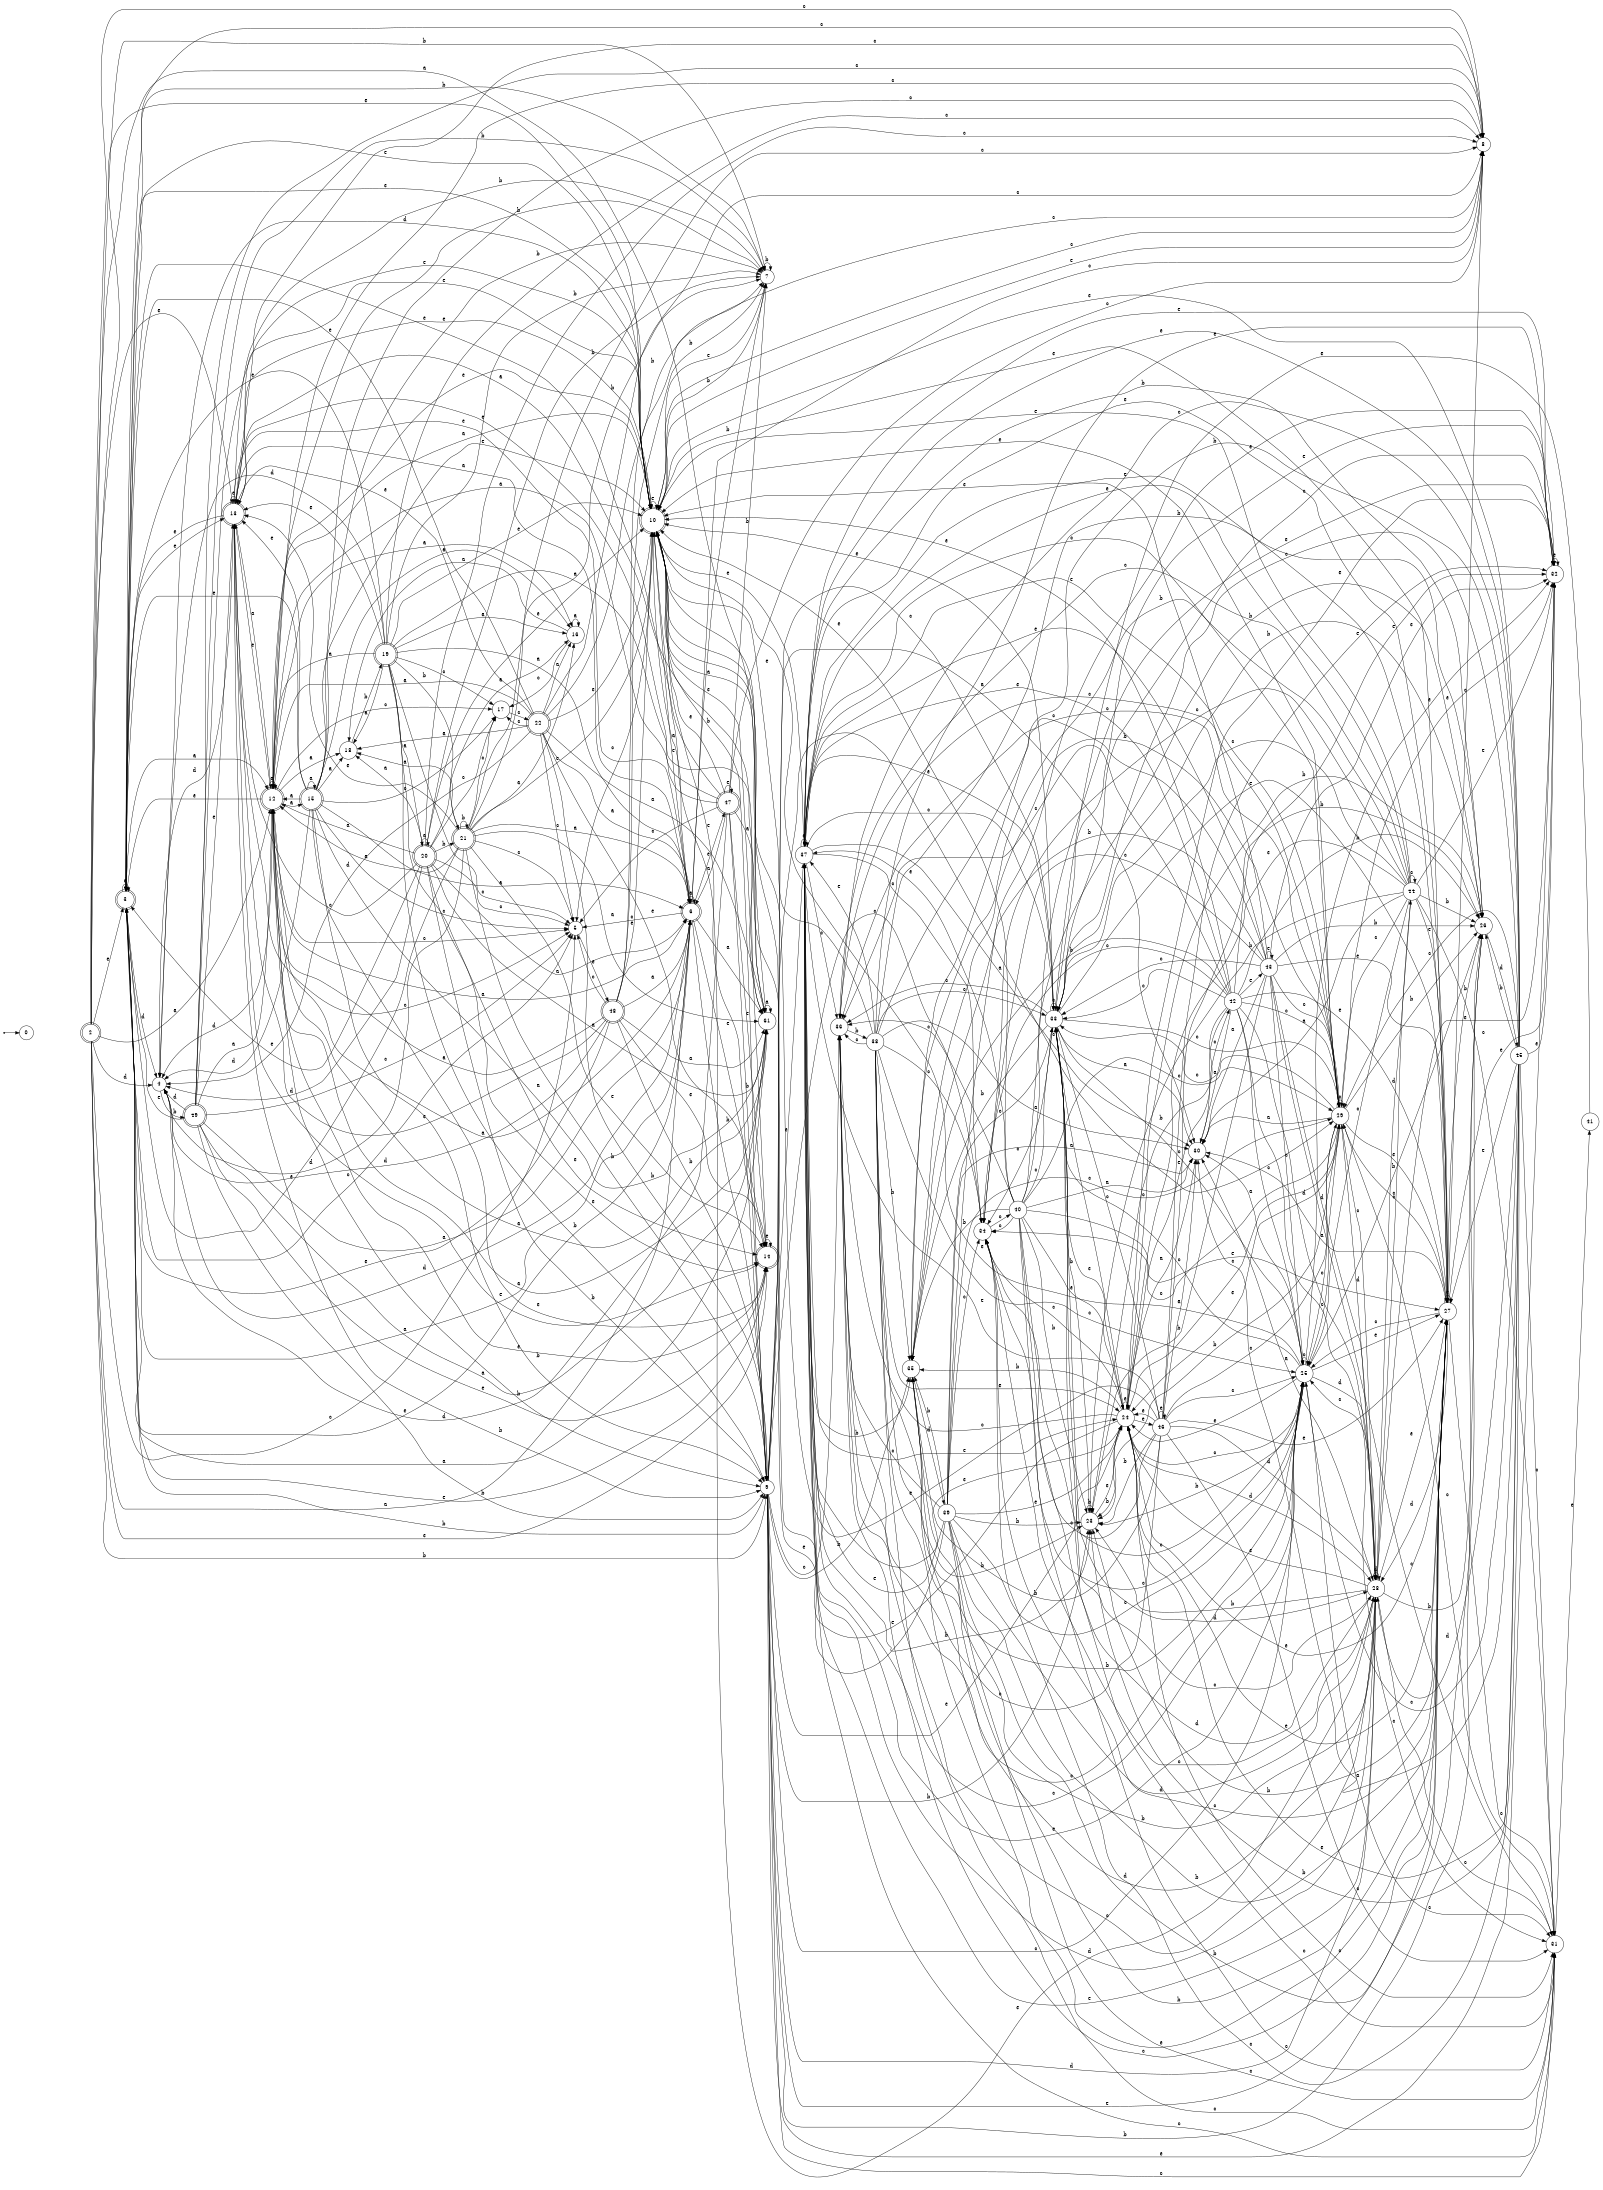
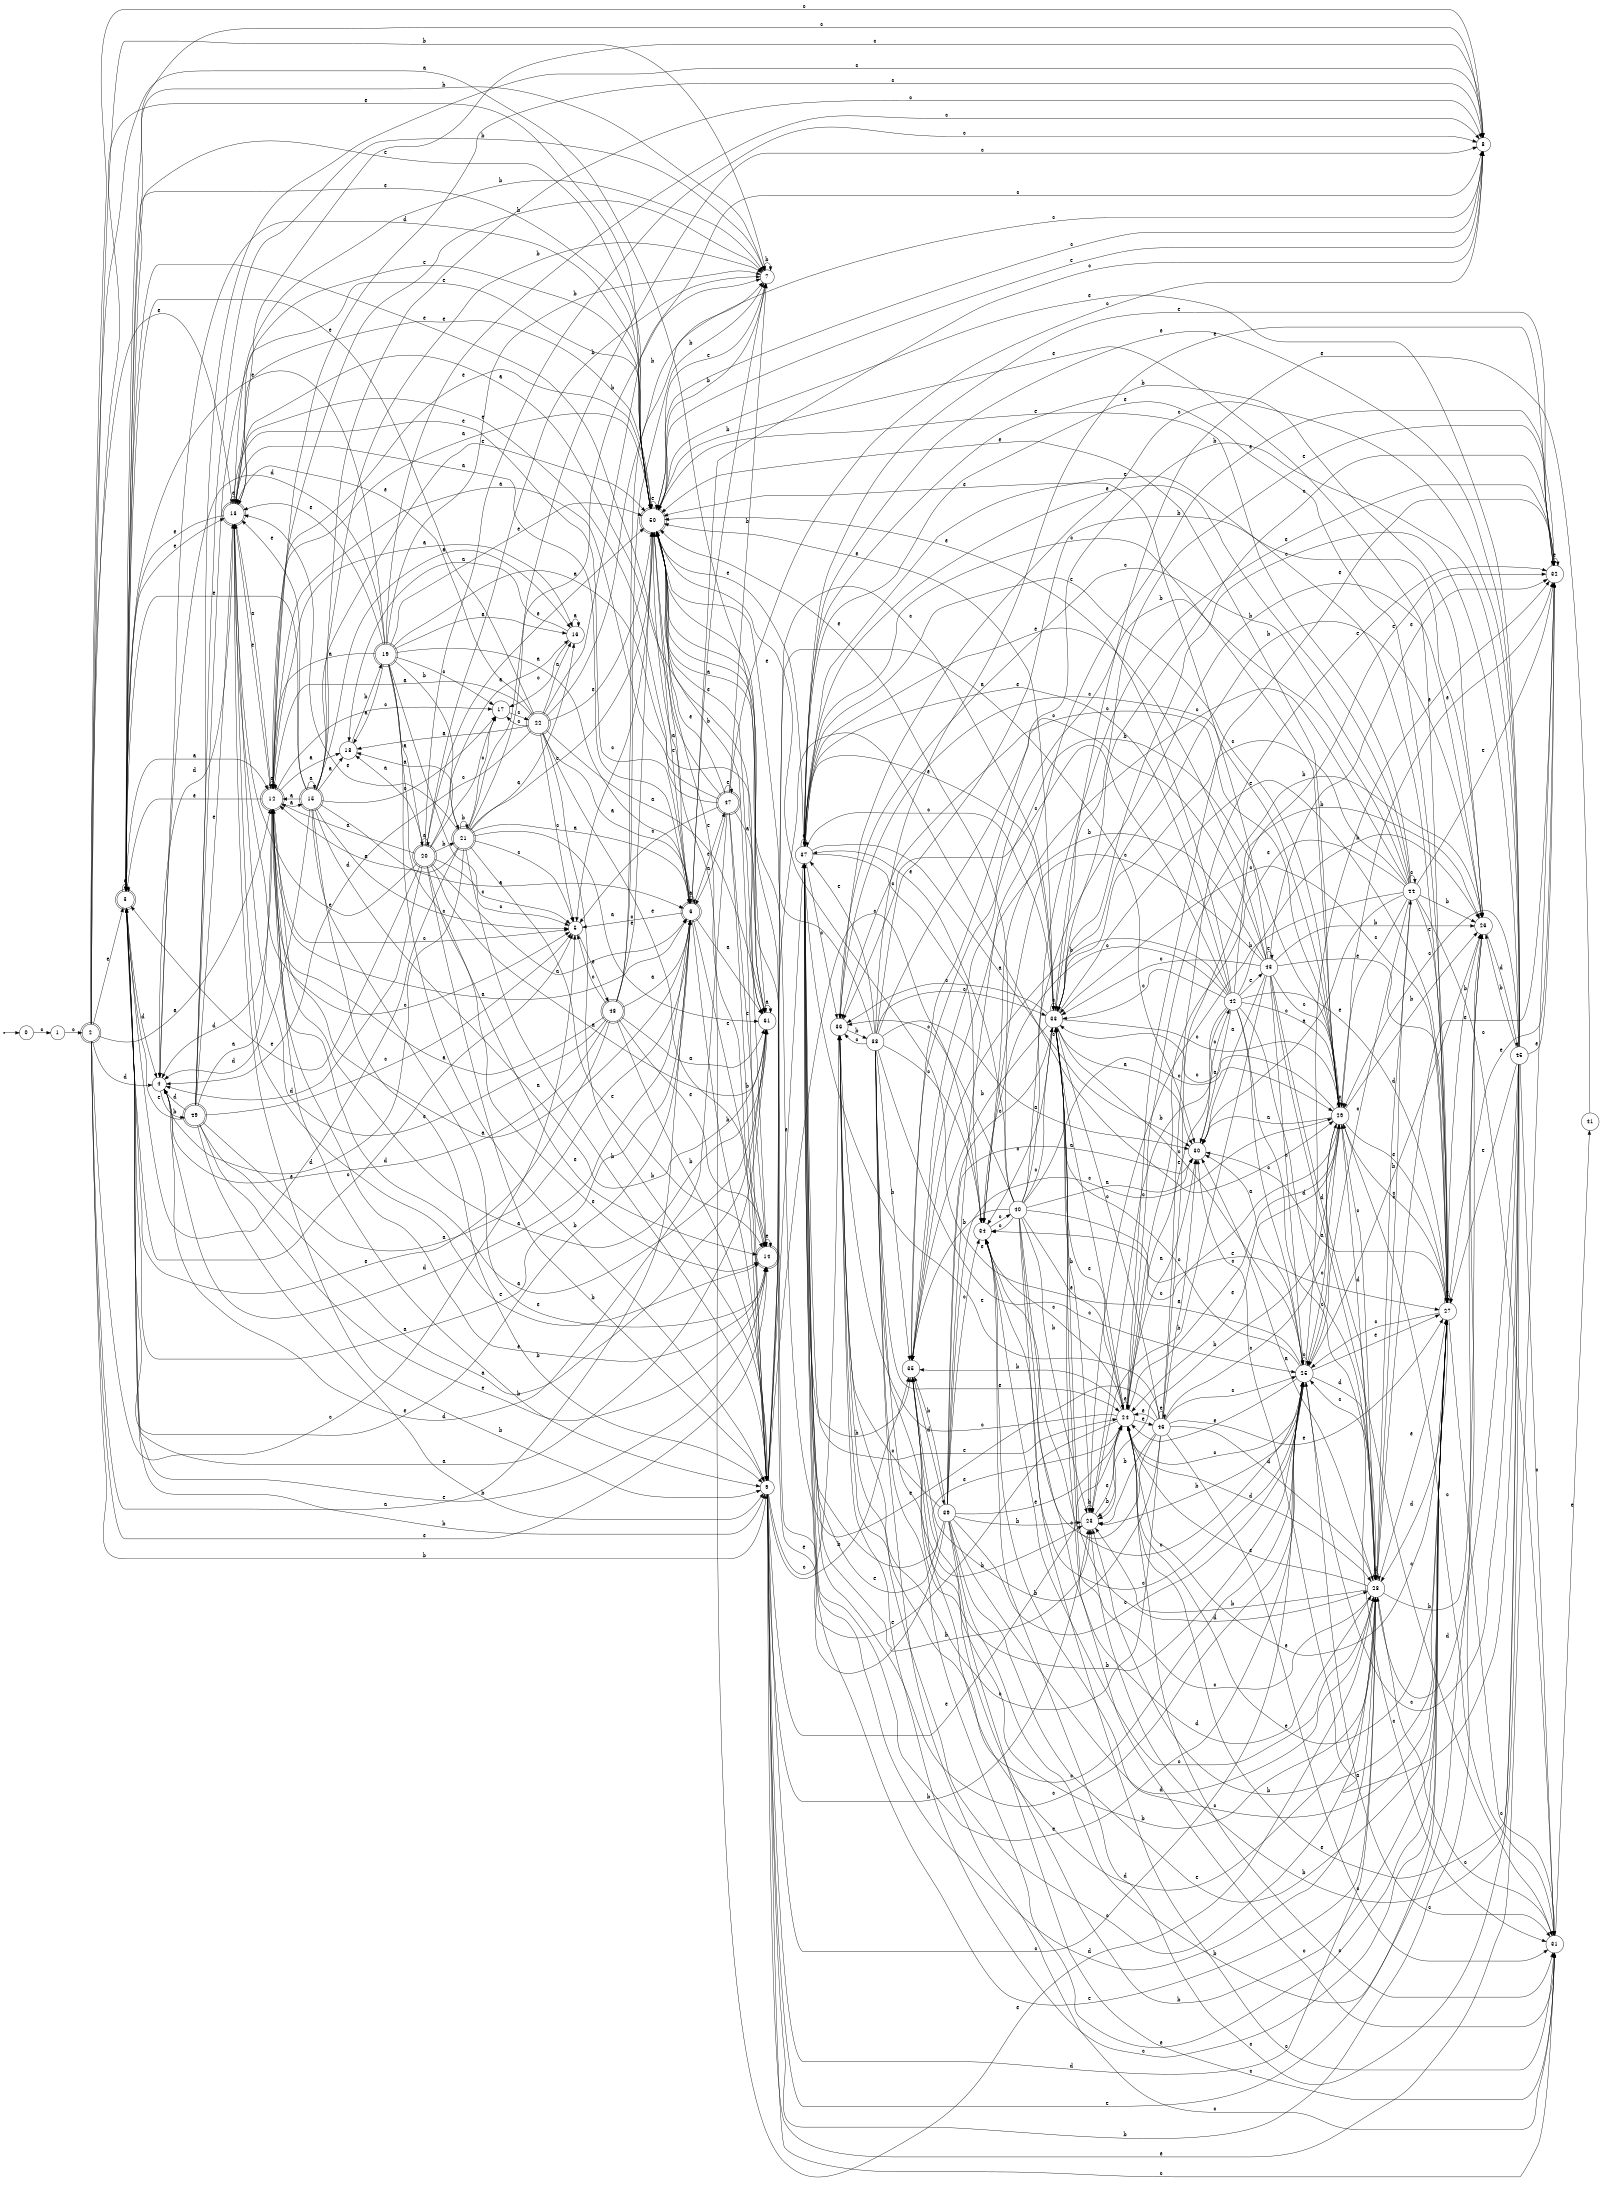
node "10": label "10" -> "50"
edge "27" -> "8": now "27" -> "33"
edge "20" -> "13": label "c" -> "e"
node "1": added
edge "37" -> "31": removed, label "c"
edge "39" -> "27": label "b" -> "e"
